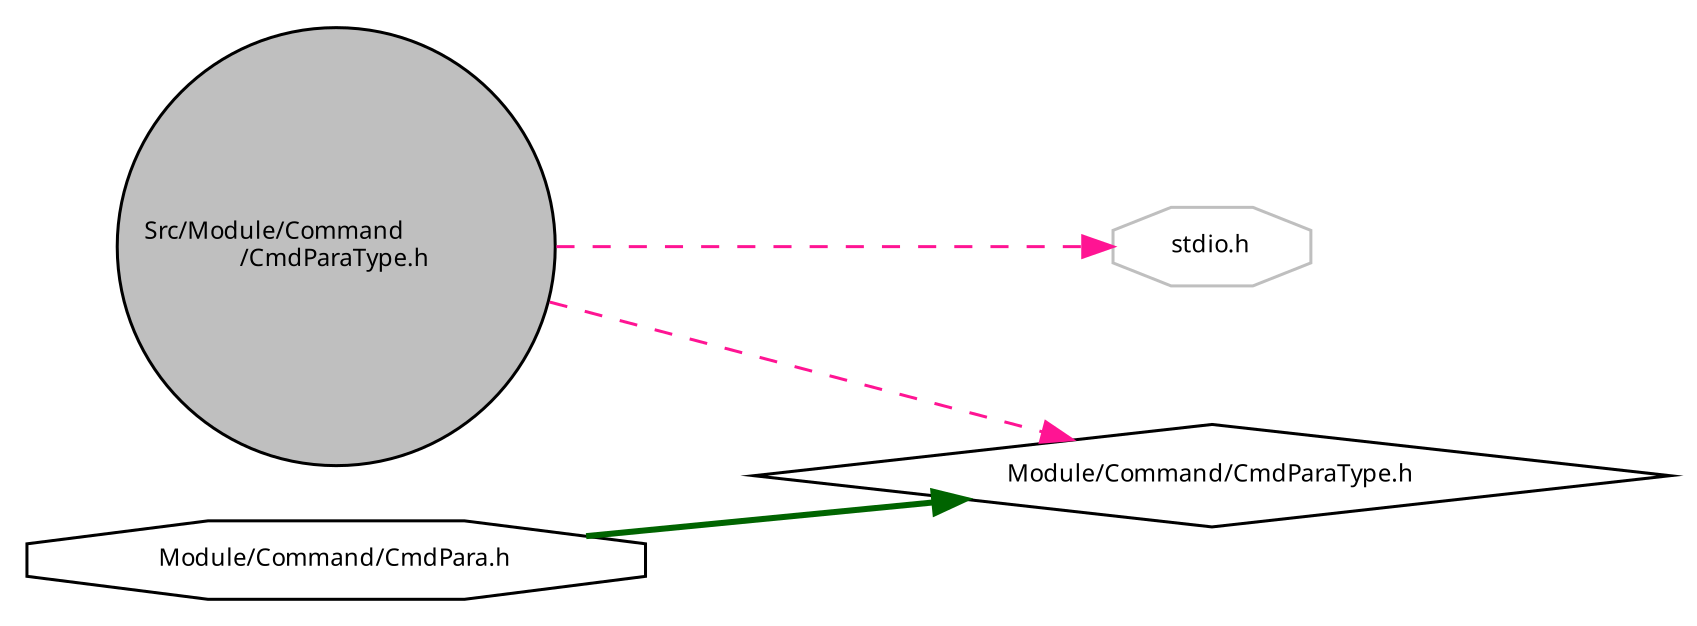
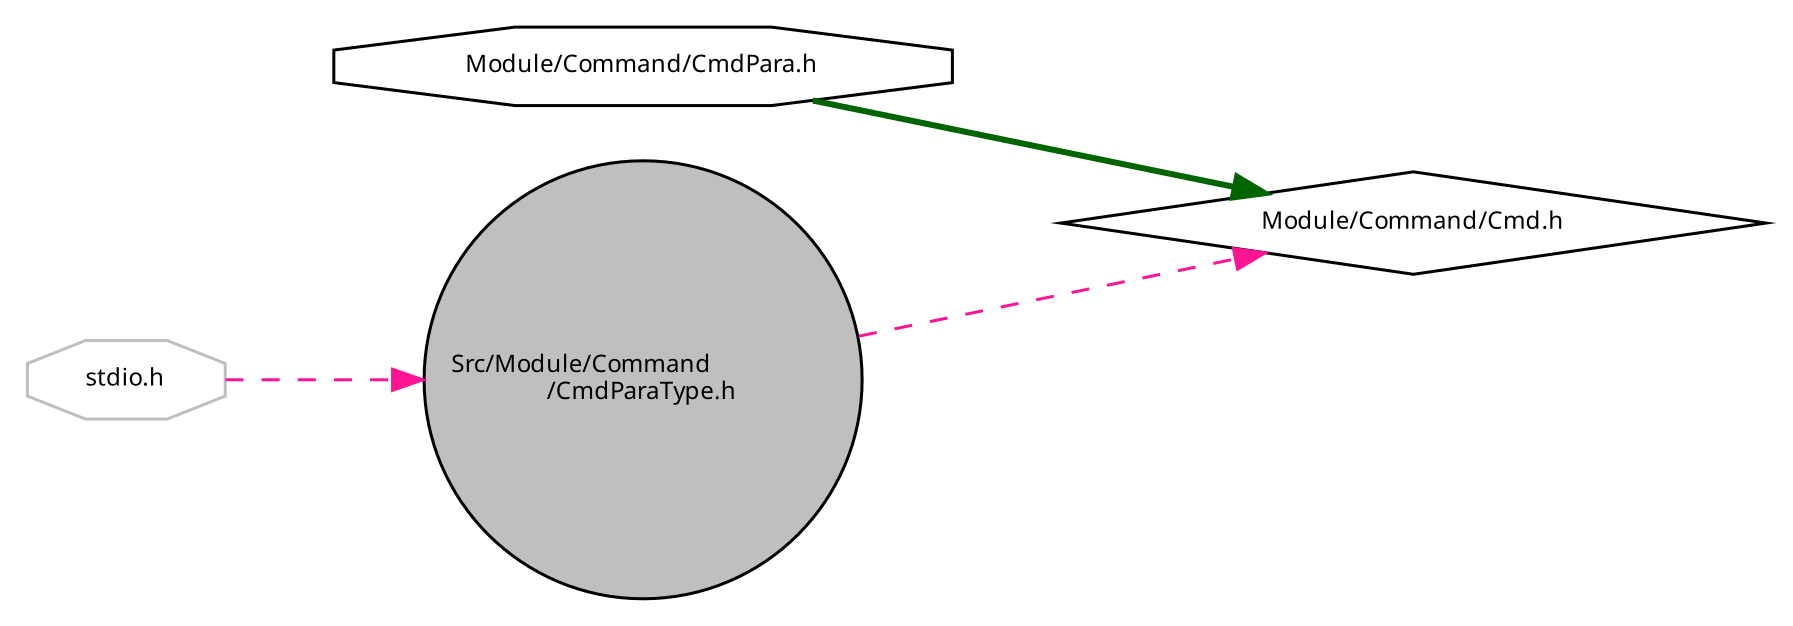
edge "Src/Module/Command /CmdParaType.h" -> "stdio.h": reversed
node "Module/Command/CmdParaType.h": label "Module/Command/CmdParaType.h" -> "Module/Command/Cmd.h"
